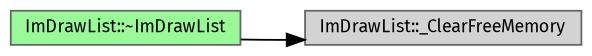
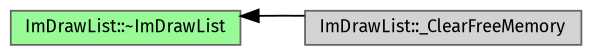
edge "ImDrawList::~ImDrawList" -> "ImDrawList::_ClearFreeMemory": reversed
